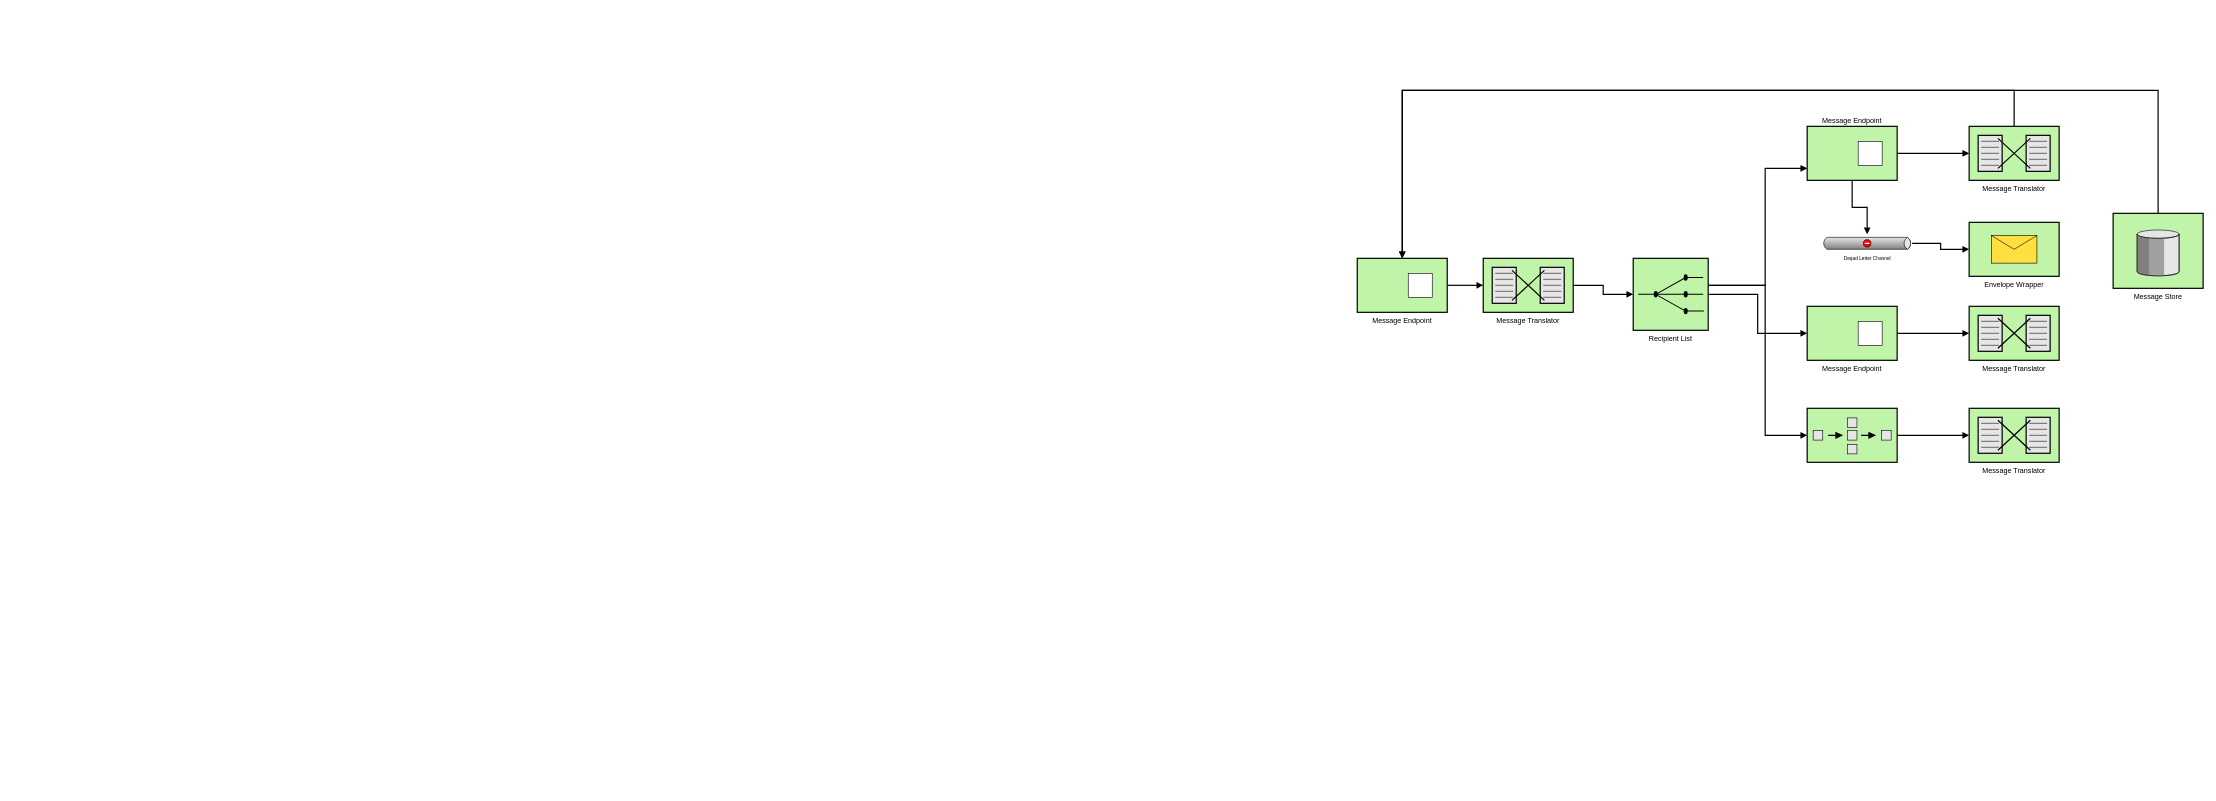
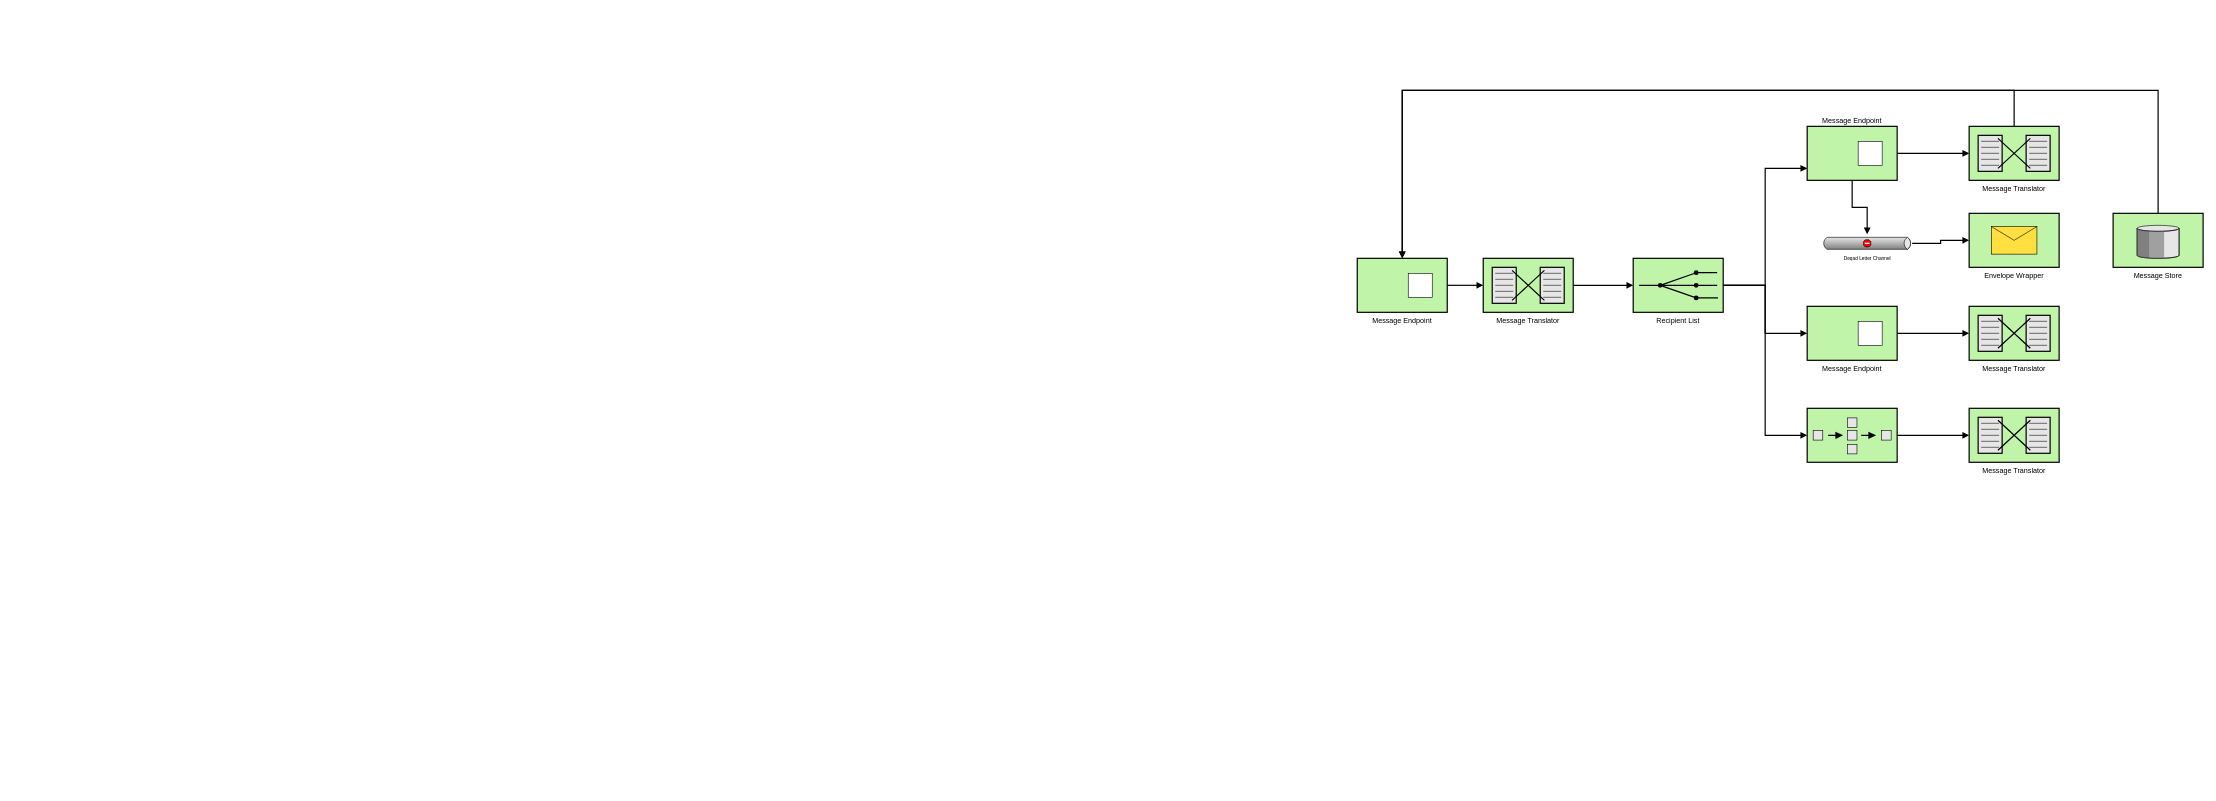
node "Envelope Wrapper": moved (2015, 249) -> (2015, 240)
node "Message Store": size 90x75 -> 90x54
node "Recipient List": size 75x72 -> 90x54
